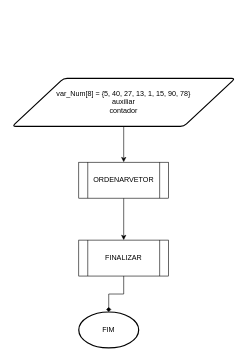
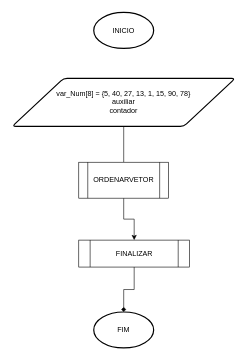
node "INICIO": added
edge "var_Num[8] = {5, 40, 27, 13, 1, 15, 90, 78} auxiliar contador" -> "ORDENARVETOR": arrowhead classic -> none
node "FINALIZAR": size 90x36 -> 111x27
node "FIM": moved (109, 330) -> (124, 330)
